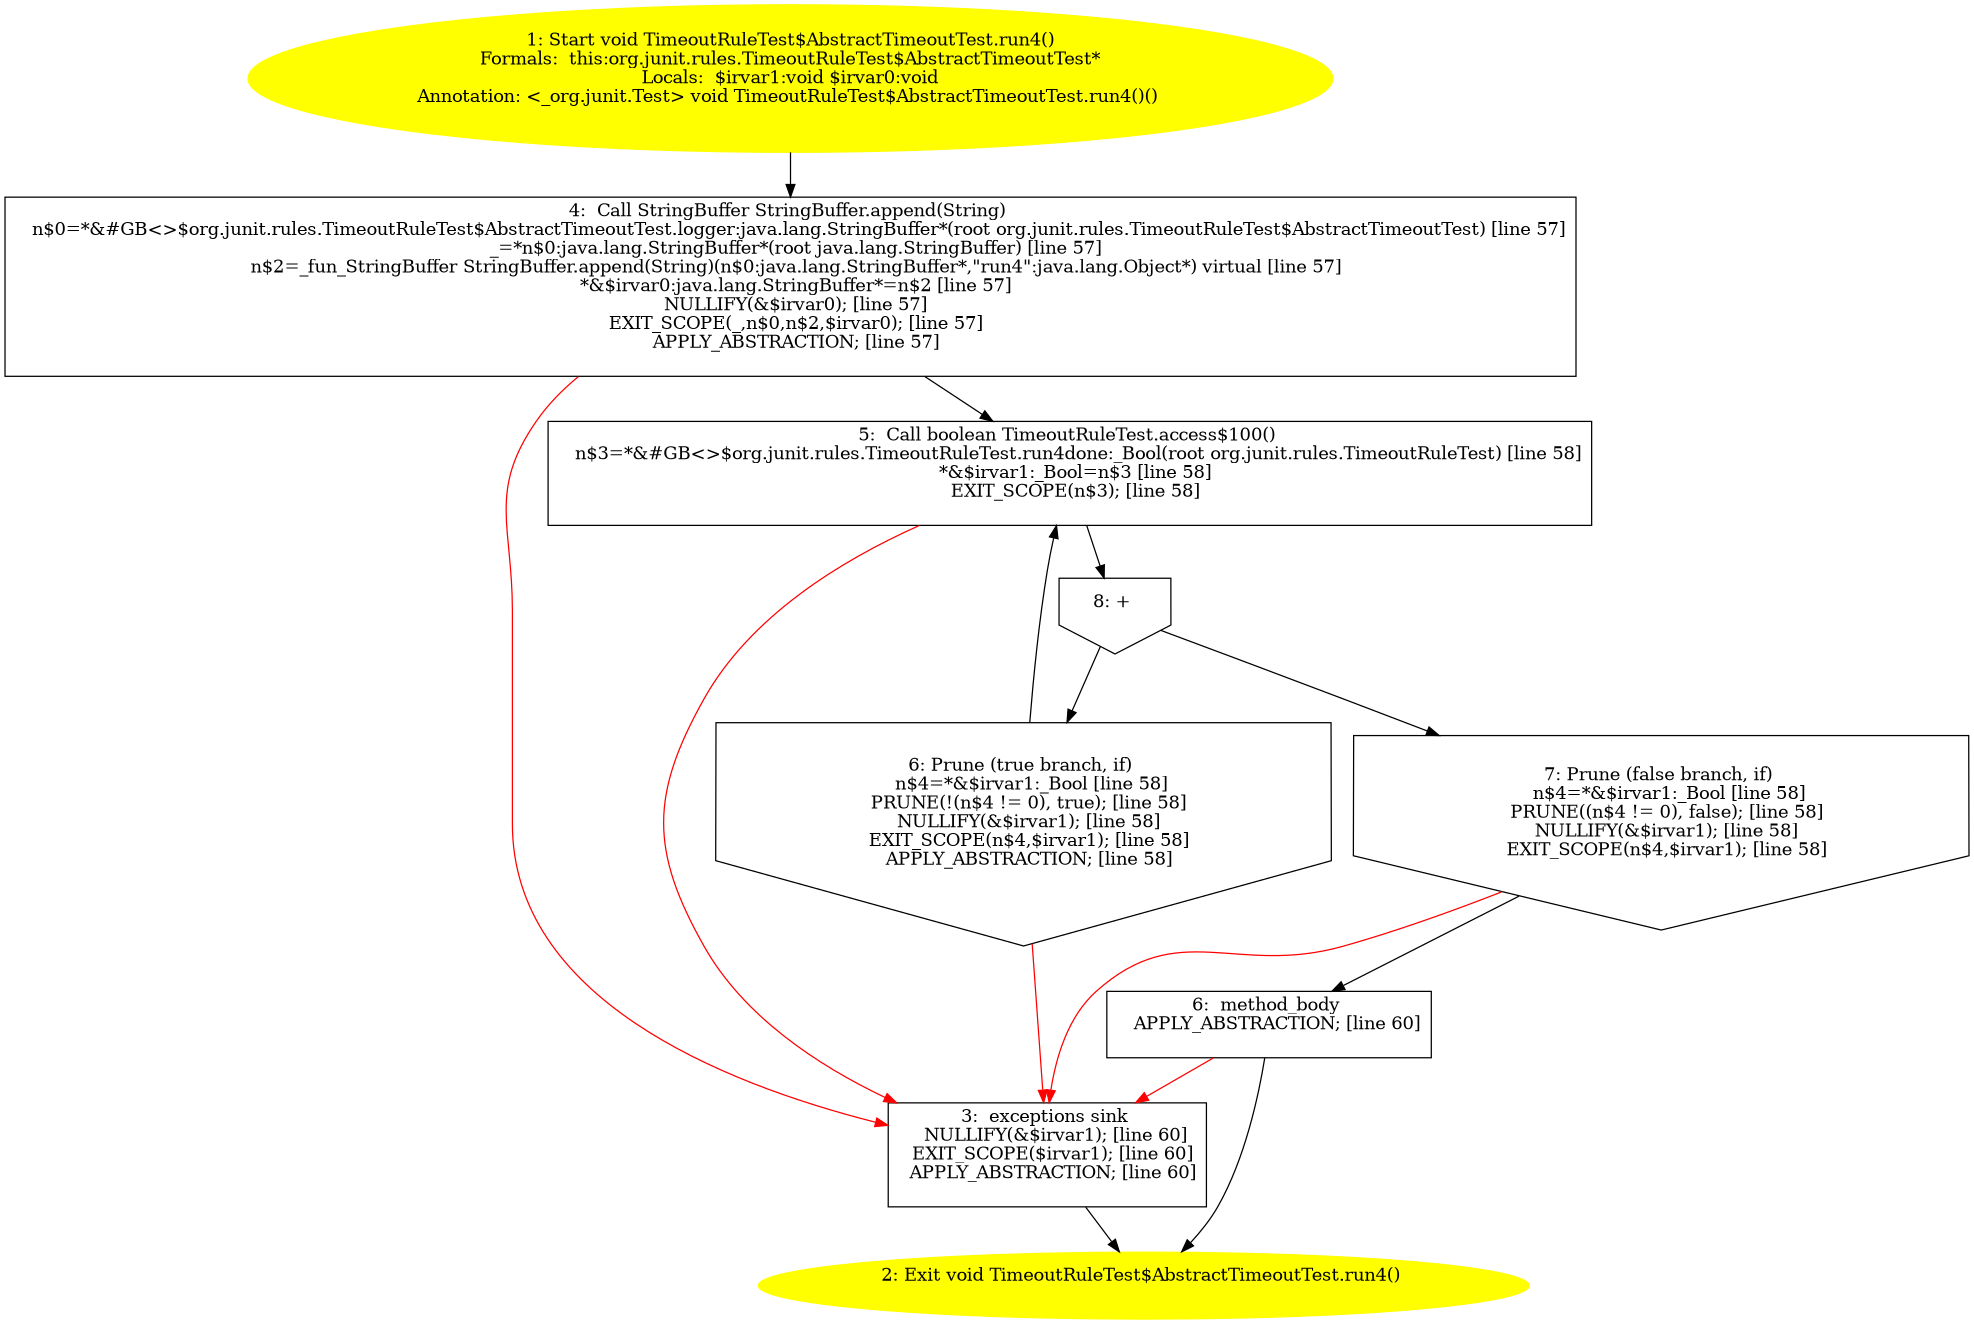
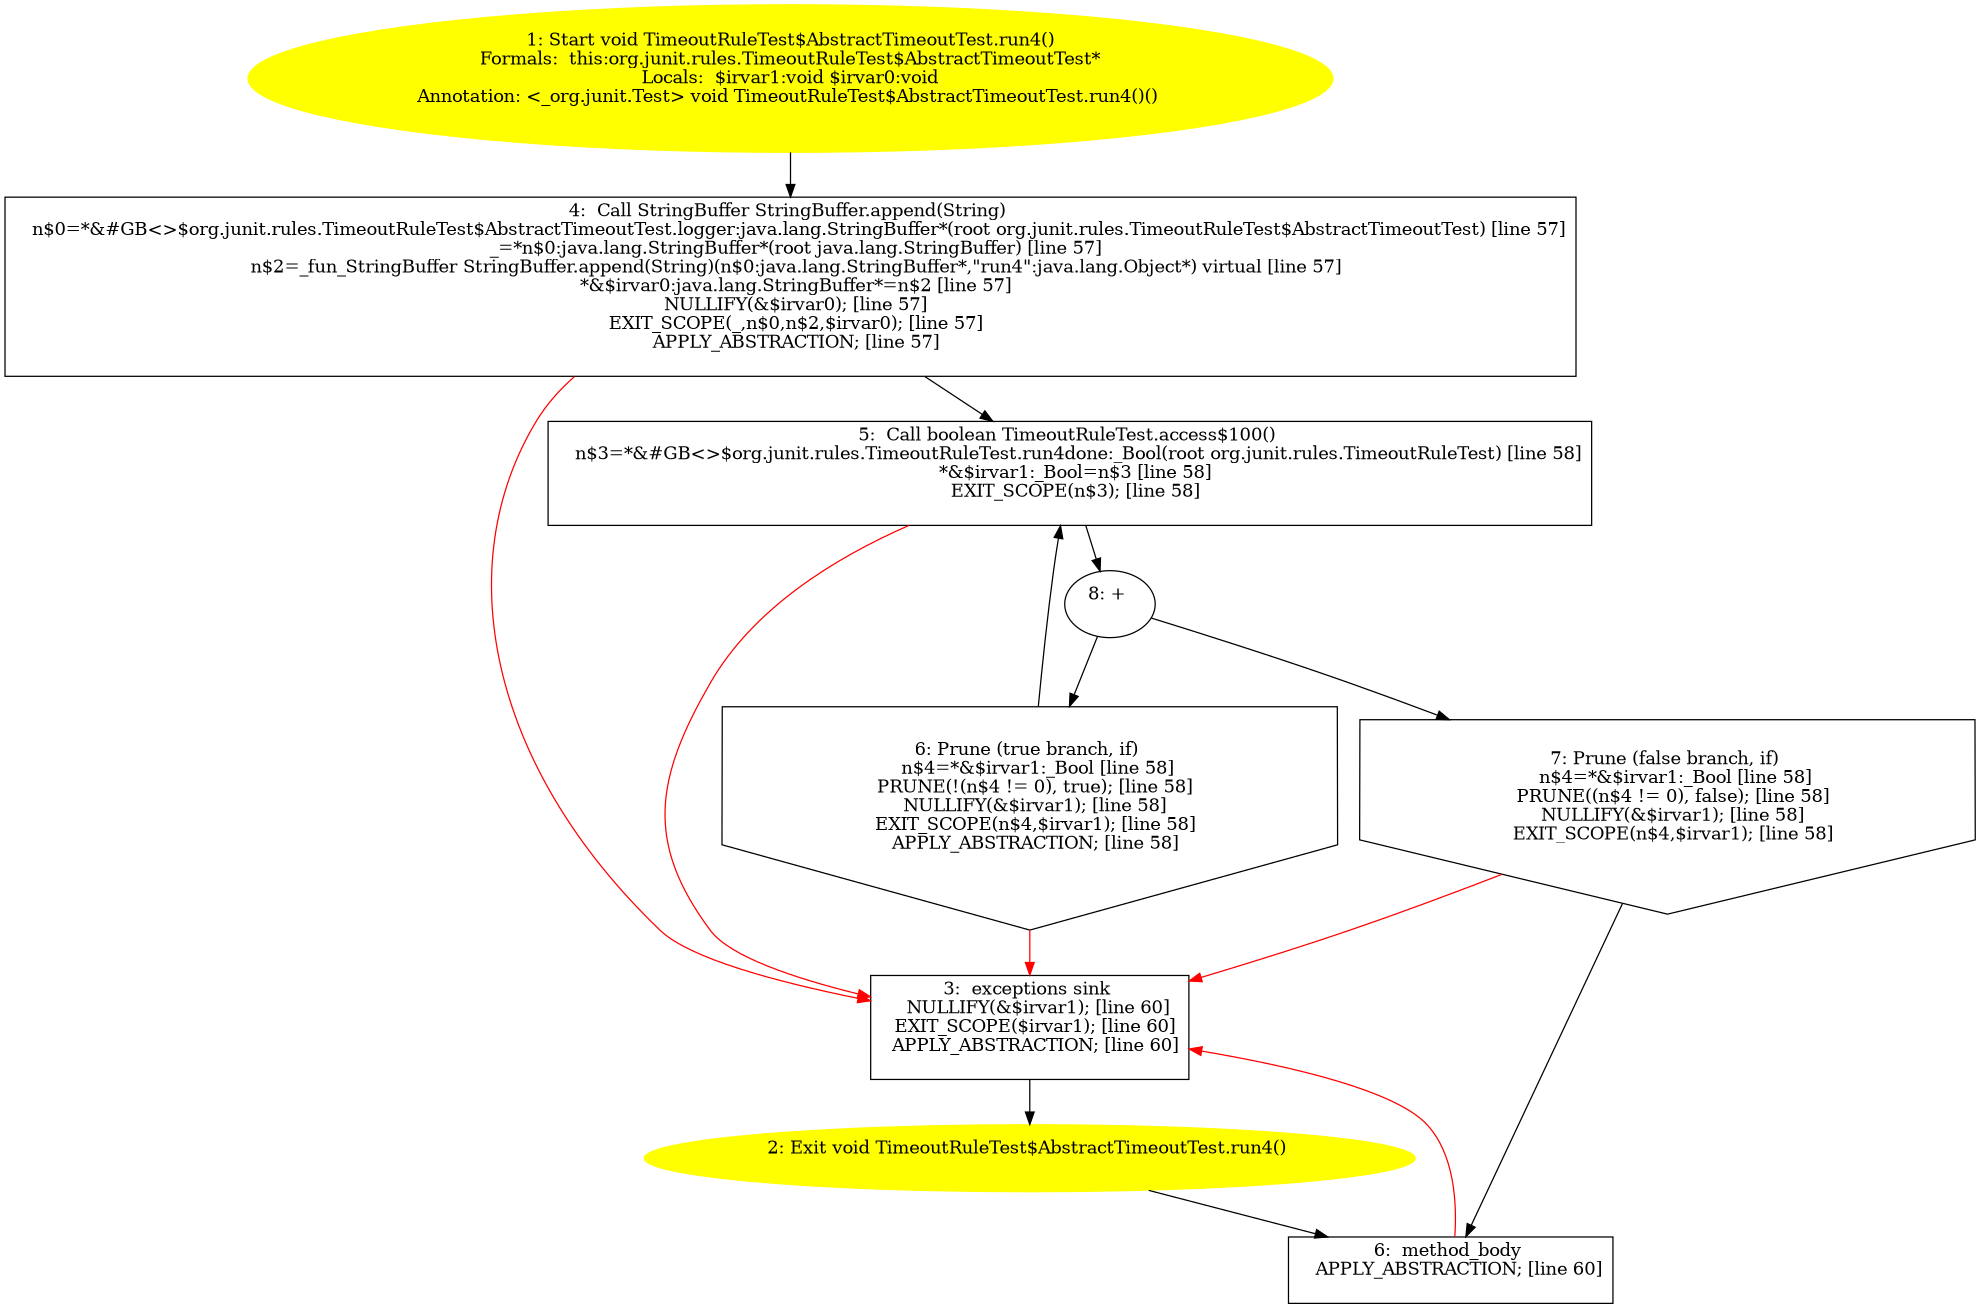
node "8: +": shape invhouse -> ellipse
edge "6:  method_body APPLY_ABSTRACTION; [line 60]" -> "2: Exit void TimeoutRuleTest$AbstractTimeoutTest.run4()": reversed
